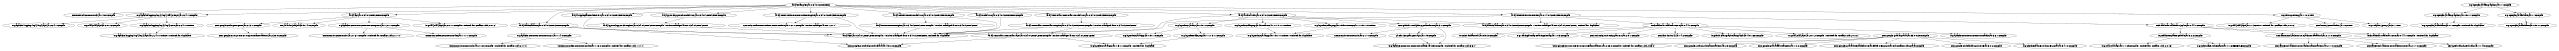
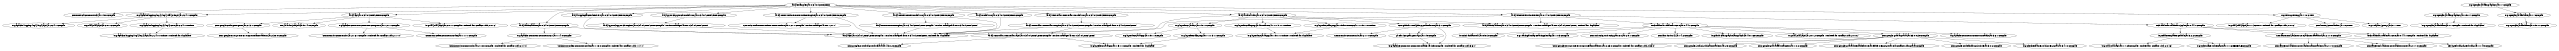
edge "org.openjfx:javafx-graphics:jar:17:compile" -> "org.openjfx:javafx-graphics:jar:win:17:compile": removed
edge "tech.tablesaw:tablesaw-core:jar:0.44.1:compile" -> "com.google.guava:guava:jar:33.0.0-jre:compile": added
edge "ai.djl:basicdataset:jar:0.34.0-SNAPSHOT:compile" -> "com.google.protobuf:protobuf-java:jar:4.30.2:compile": now "ai.djl:basicdataset:jar:0.34.0-SNAPSHOT:compile" -> "org.apache.commons:commons-csv:jar:1.14.0:compile"
